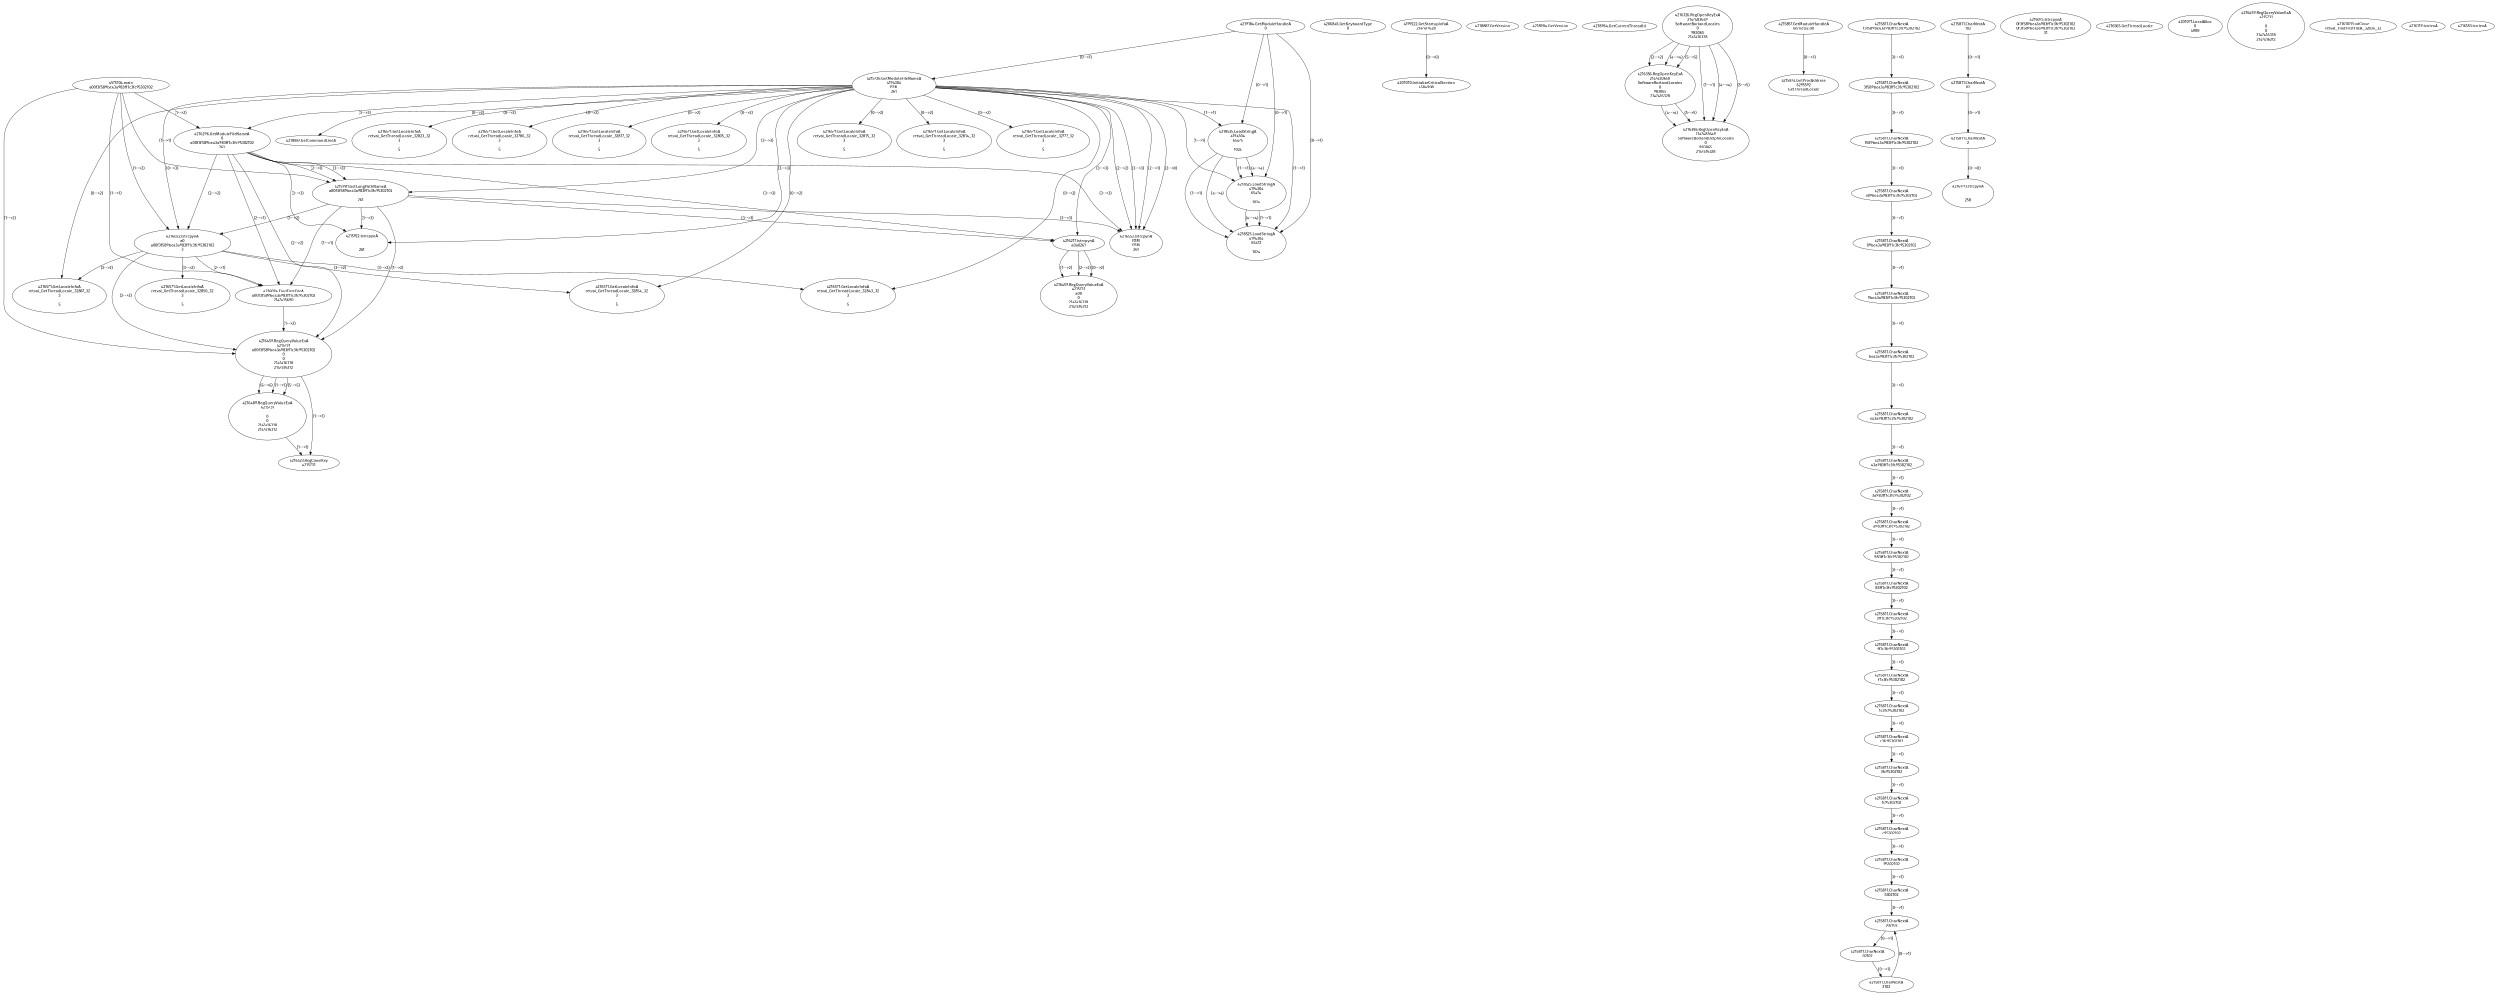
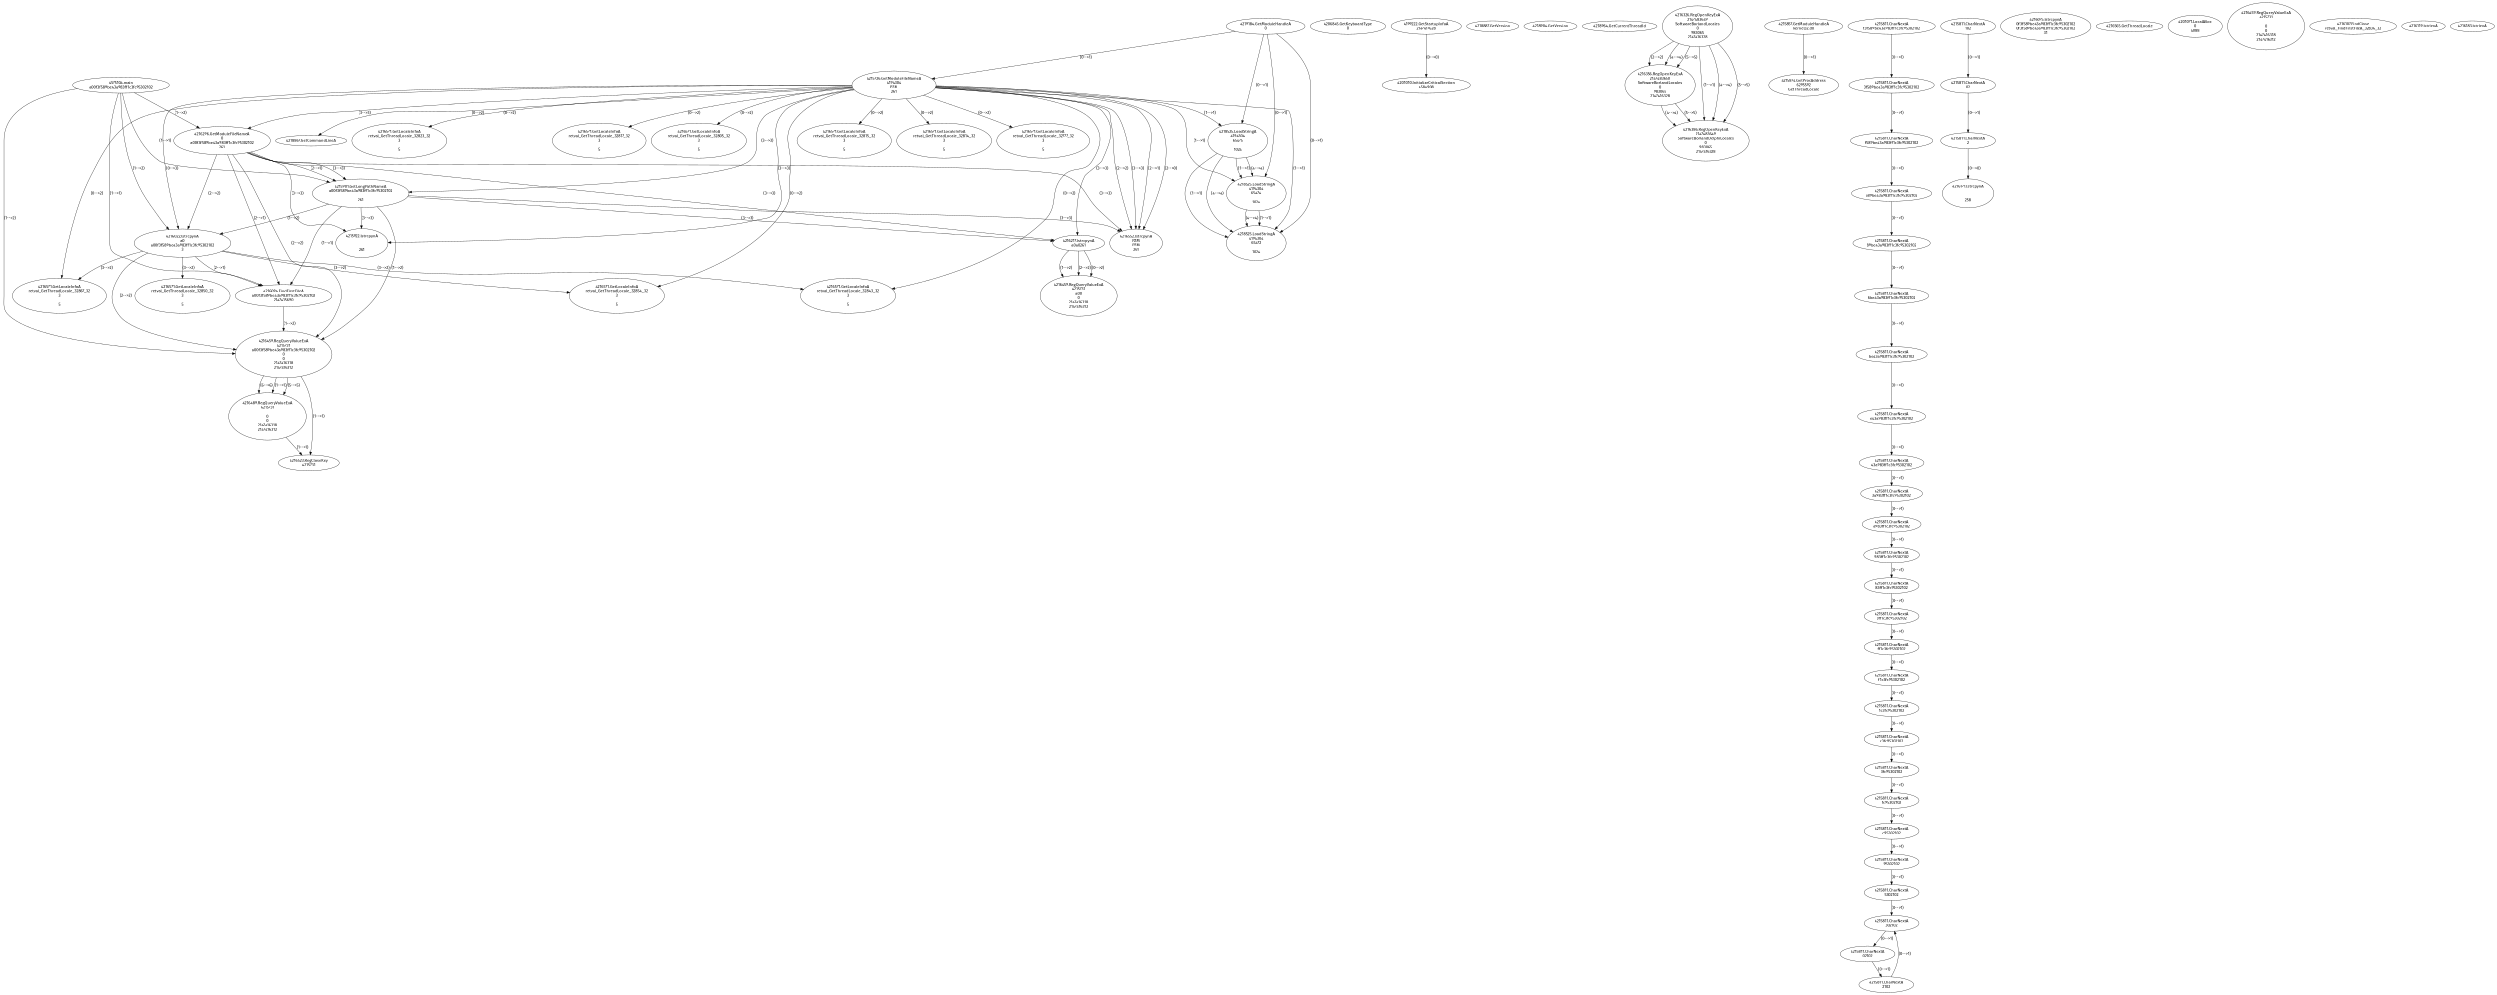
node "4216571.GetLocaleInfoA retval_GetThreadLocale_32786_32 3 5": removed
node "4215811.CharNextA 9be43a983ff1c3fc95302102": label "4215811.CharNextA 9be43a983ff1c3fc95302102" -> "4215811.CharNextA 6be43a983ff1c3fc95302102"
